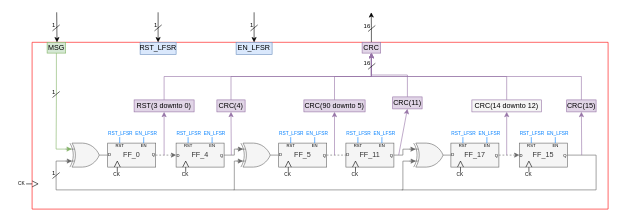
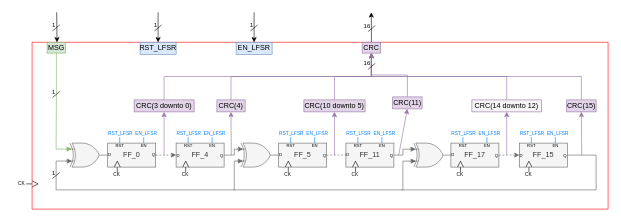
node "RST(3 downto 0)": label "RST(3 downto 0)" -> "CRC(3 downto 0)"
node "CRC(90 downto 5)": label "CRC(90 downto 5)" -> "CRC(10 downto 5)"
